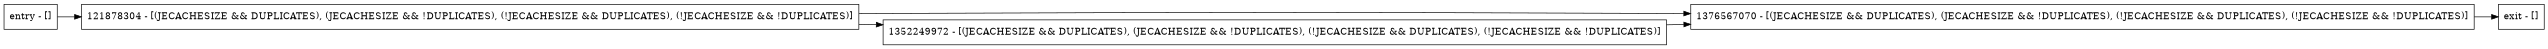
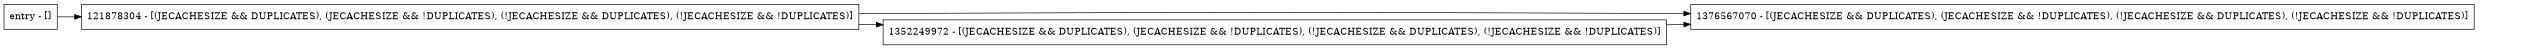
node "exit - []": removed
